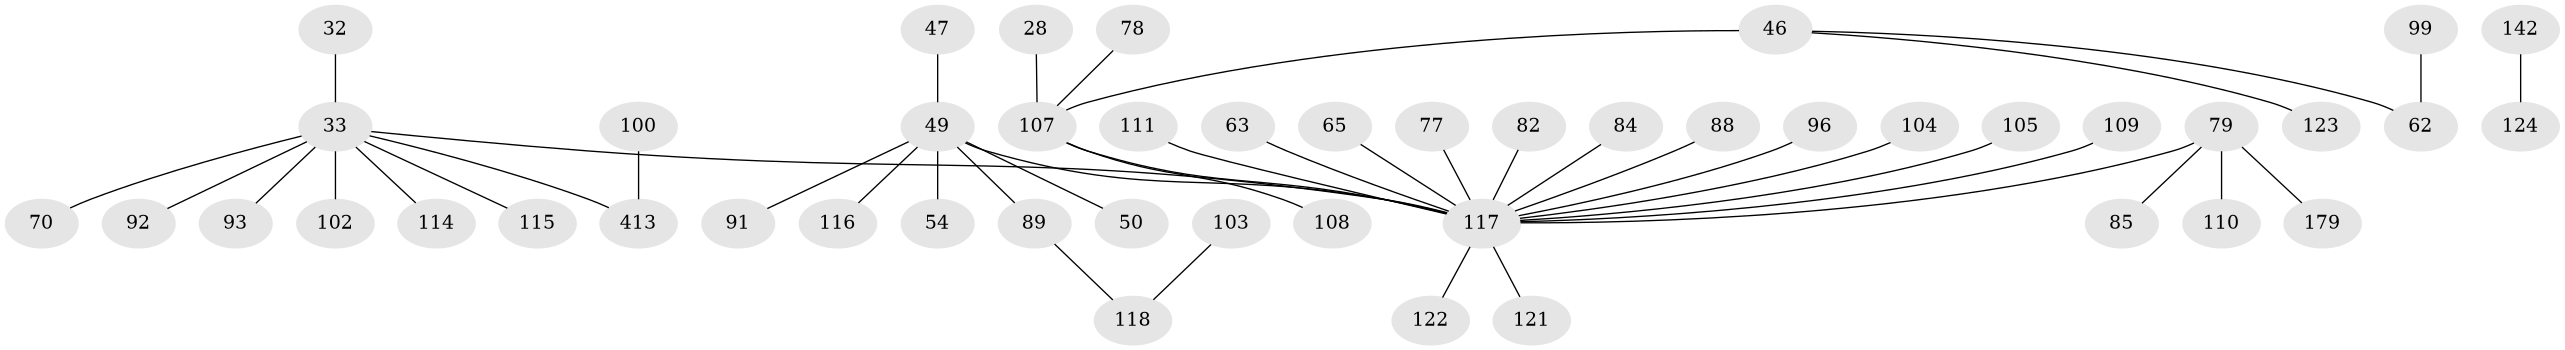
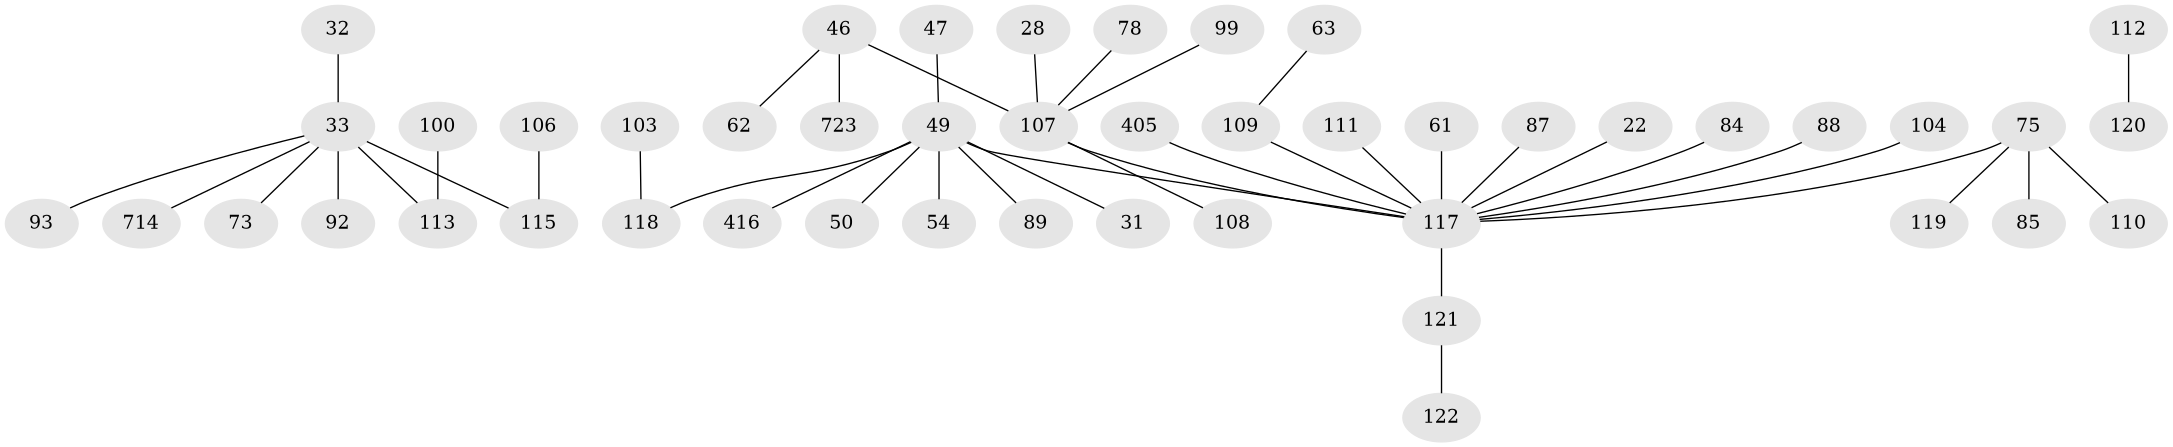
node "142": label "142" -> "112"
edge "99" -- "62": now "99" -- "107"
node "106": added
node "65": label "65" -> "61"
node "77": label "77" -> "87"
node "82": label "82" -> "22"
node "96": removed
node "105": label "105" -> "405"
node "79": label "79" -> "75"
node "123": label "123" -> "723"
node "124": label "124" -> "120"
edge "33" -- "117": removed
edge "63" -- "117": now "63" -- "109"
node "70": label "70" -> "73"
node "102": removed
node "114": label "114" -> "714"
node "413": label "413" -> "113"
node "91": label "91" -> "31"
node "116": label "116" -> "416"
node "179": label "179" -> "119"
edge "89" -- "118": now "49" -- "118"
edge "117" -- "122": now "121" -- "122"
